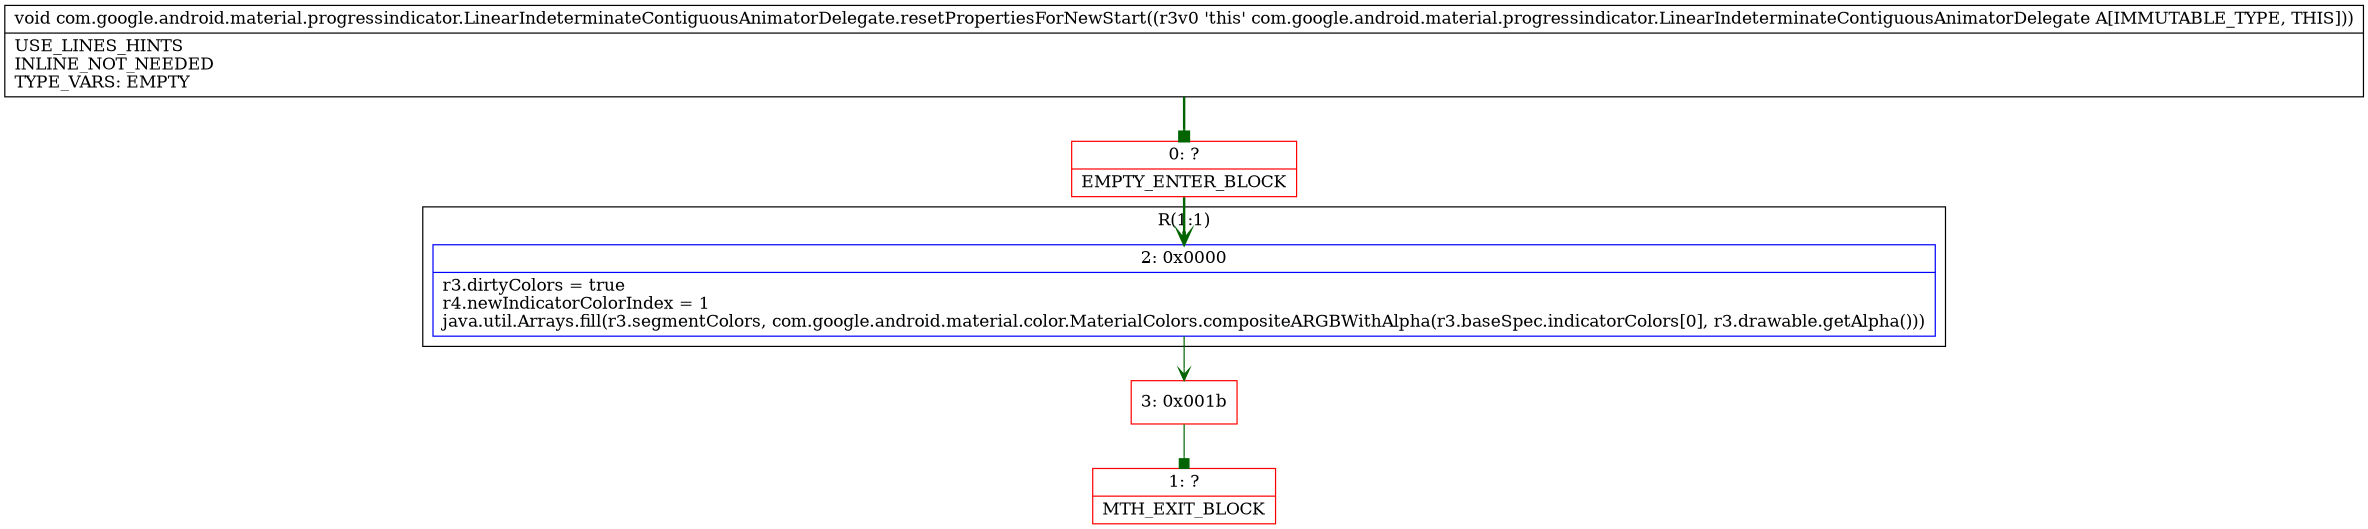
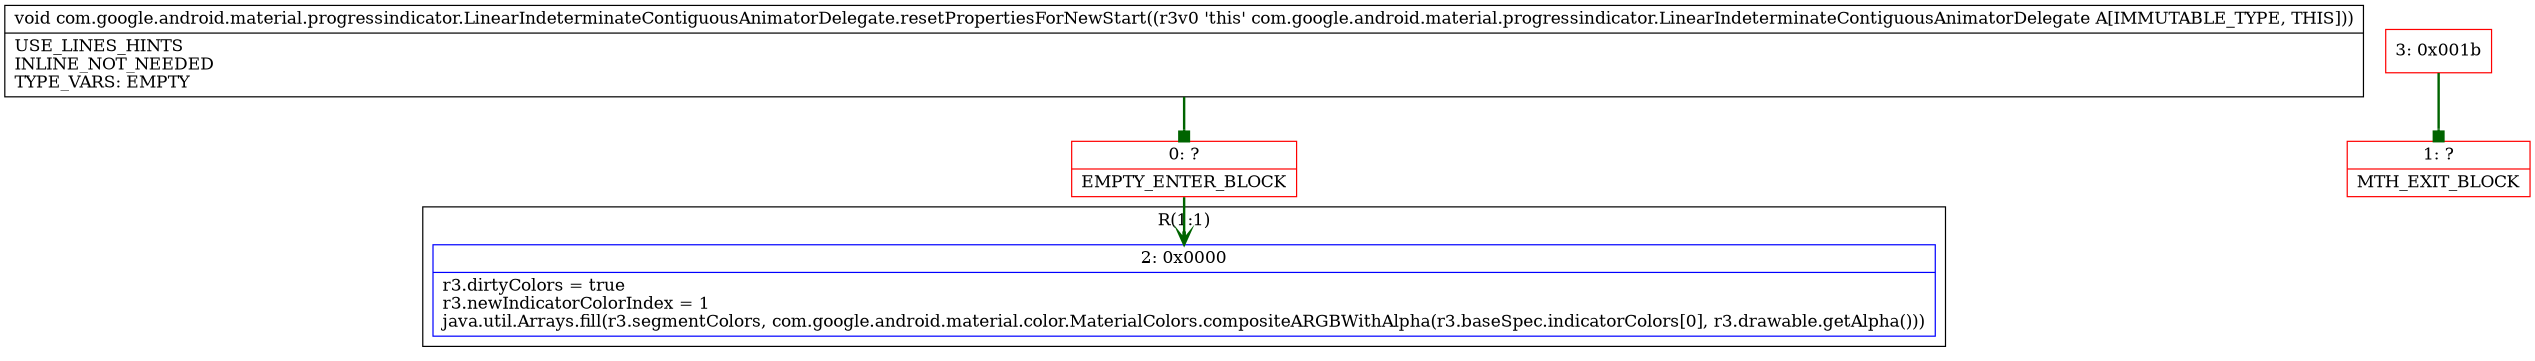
node "2: 0x0000": text "r4.newIndicatorColorIndex = 1" -> "r3.newIndicatorColorIndex = 1"
edge "2: 0x0000" -> "3: 0x001b": removed
edge "3: 0x001b" -> "1: ?": style solid -> bold
